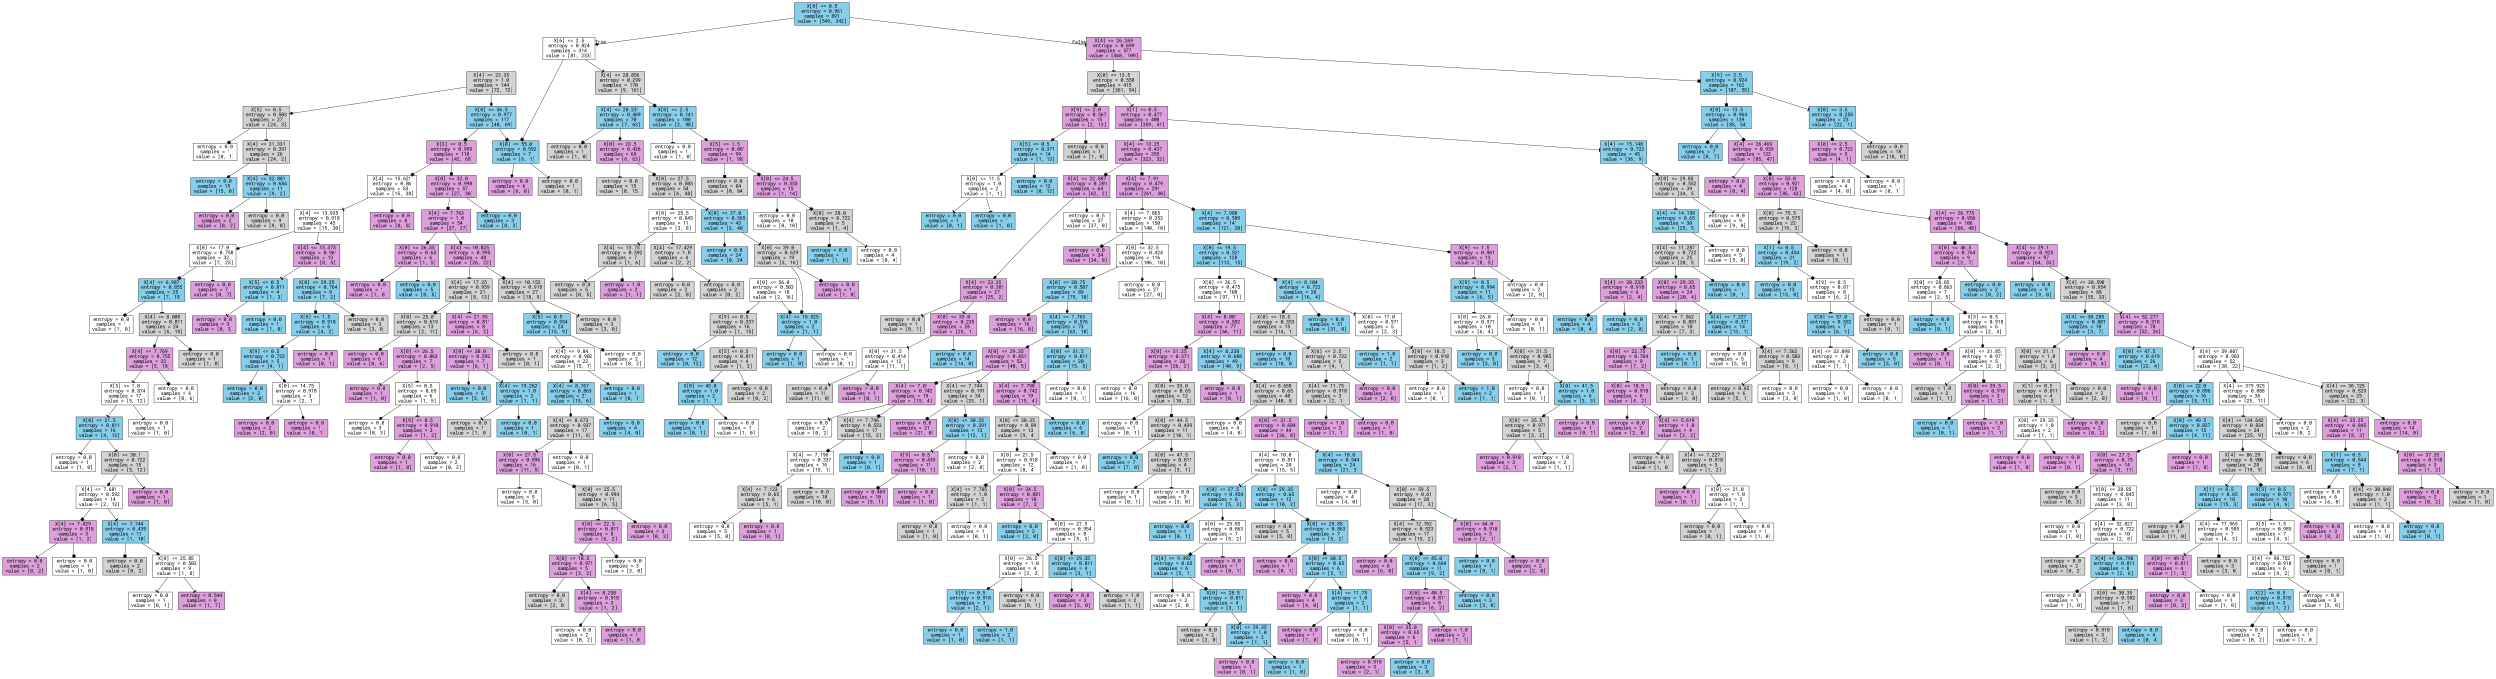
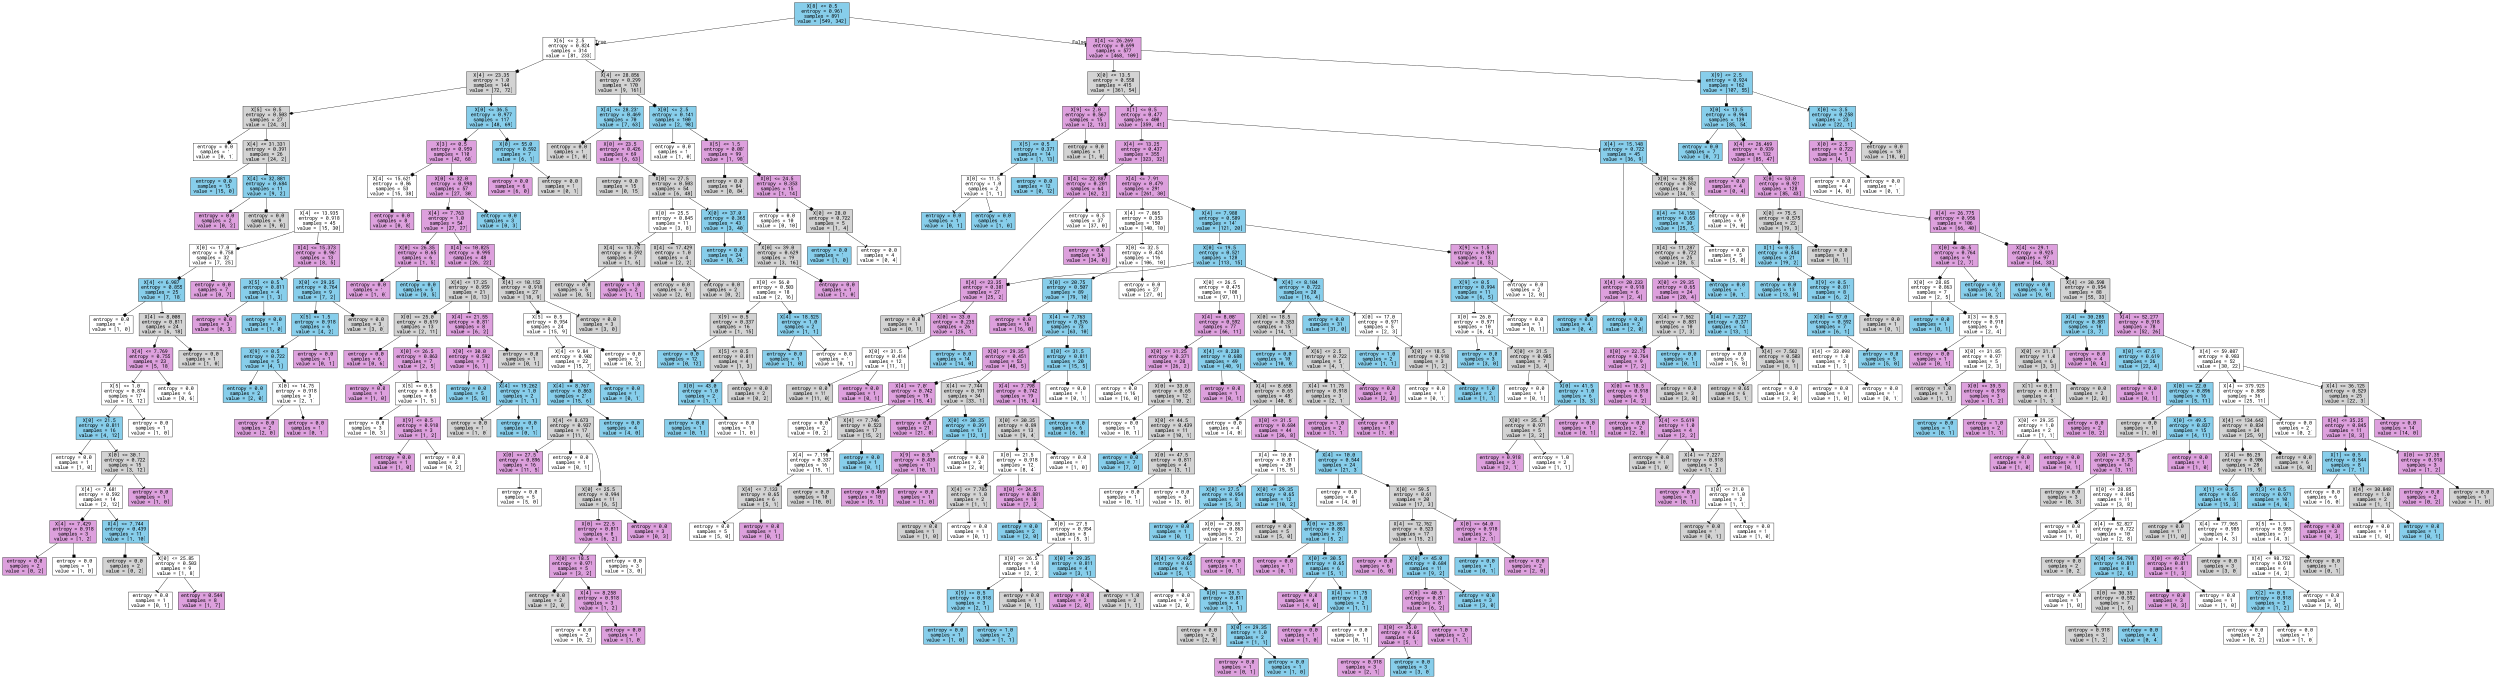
edge "X[6] <= 2.5 entropy = 0.824 samples = 314 value = [81, 233]" -> "X[0] <= 55.0 entropy = 0.592 samples = 7 value = [6, 1]": now "X[6] <= 2.5 entropy = 0.824 samples = 314 value = [81, 233]" -> "X[4] <= 23.35 entropy = 1.0 samples = 144 value = [72, 72]"
edge "X[4] <= 15.621 entropy = 0.86 samples = 53 value = [15, 38]" -> "X[4] <= 13.935 entropy = 0.918 samples = 45 value = [15, 30]": removed
edge "X[0] <= 19.5 entropy = 0.521 samples = 128 value = [113, 15]" -> "X[0] <= 26.5 entropy = 0.475 samples = 108 value = [97, 11]": now "X[0] <= 19.5 entropy = 0.521 samples = 128 value = [113, 15]" -> "X[4] <= 23.35 entropy = 0.381 samples = 27 value = [25, 2]"
edge "X[4] <= 11.287 entropy = 0.722 samples = 25 value = [20, 5]" -> "X[4] <= 20.233 entropy = 0.918 samples = 6 value = [2, 4]": now "X[4] <= 15.148 entropy = 0.722 samples = 45 value = [36, 9]" -> "X[4] <= 20.233 entropy = 0.918 samples = 6 value = [2, 4]"
edge "X[0] <= 39.0 entropy = 0.629 samples = 19 value = [3, 16]" -> "X[4] <= 18.525 entropy = 1.0 samples = 2 value = [1, 1]": now "X[0] <= 39.0 entropy = 0.629 samples = 19 value = [3, 16]" -> "X[0] <= 56.0 entropy = 0.503 samples = 18 value = [2, 16]"
node "X[9] <= 0.5 entropy = 0.811 samples = 8 value = [6, 2]": fillcolor white -> skyblue
node "X[5] <= 0.5 entropy = 0.954 samples = 24 value = [15, 9]": fillcolor skyblue -> white
edge "X[0] <= 27.5 entropy = 0.896 samples = 16 value = [11, 5]" -> "X[0] <= 25.5 entropy = 0.994 samples = 11 value = [6, 5]": now "X[4] <= 8.673 entropy = 0.937 samples = 17 value = [11, 6]" -> "X[0] <= 25.5 entropy = 0.994 samples = 11 value = [6, 5]"
